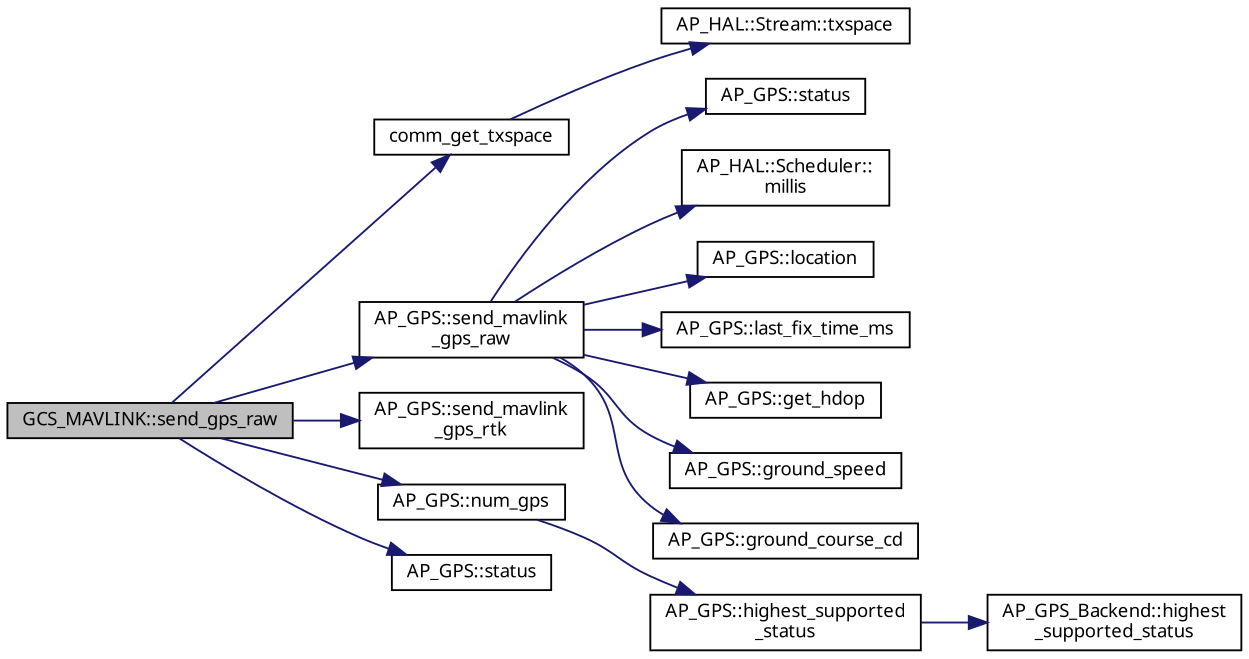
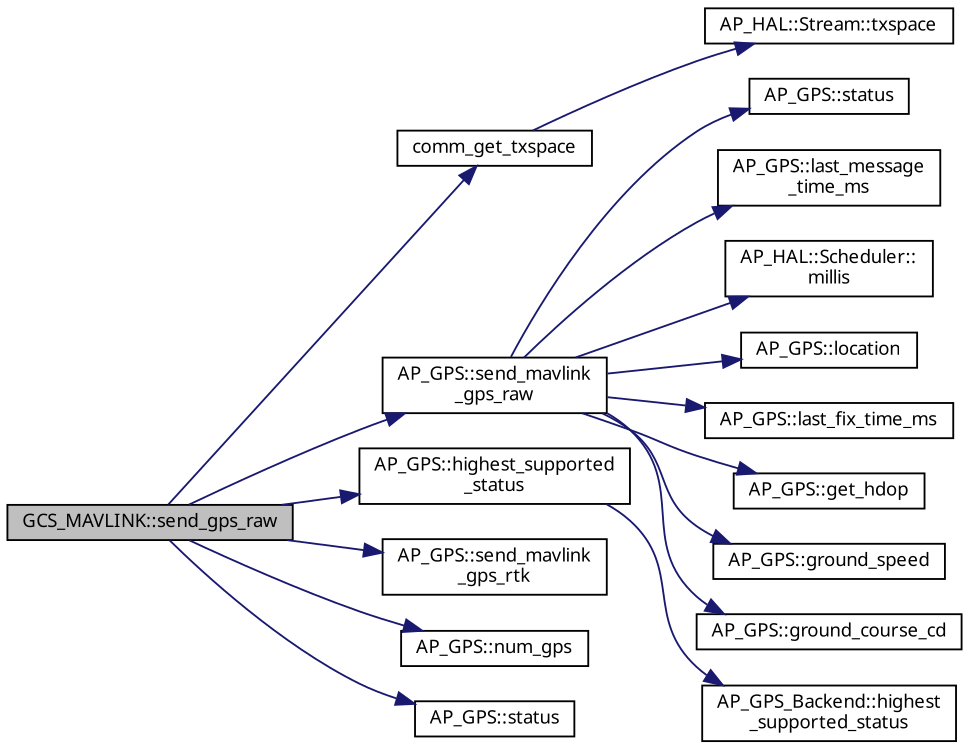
node "AP_GPS::last_message _time_ms": added
edge "AP_GPS::num_gps" -> "AP_GPS::highest_supported _status": now "GCS_MAVLINK::send_gps_raw" -> "AP_GPS::highest_supported _status"
